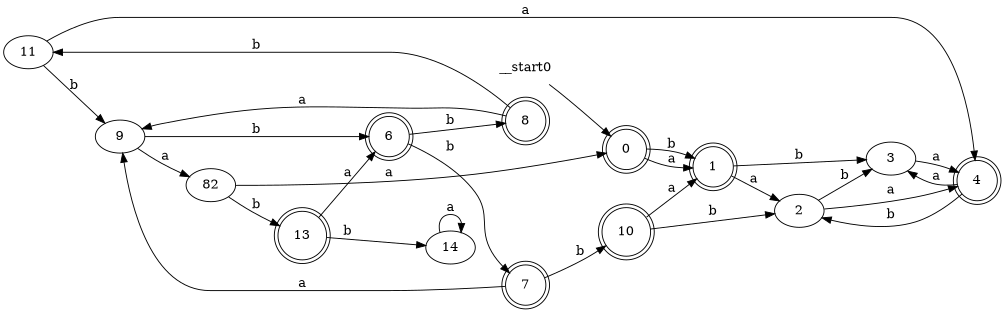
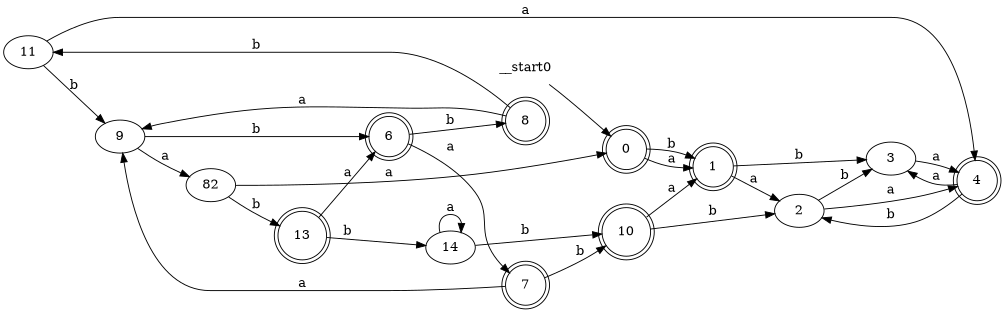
edge "6" -> "7": label "b" -> "a"
edge "14" -> "10": added, label "b"
